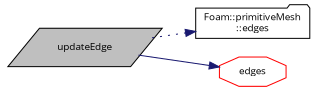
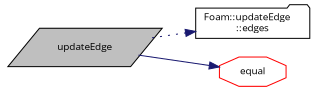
node "Foam::primitiveMesh ::edges": label "Foam::primitiveMesh ::edges" -> "Foam::updateEdge ::edges"
node "edges": label "edges" -> "equal"
